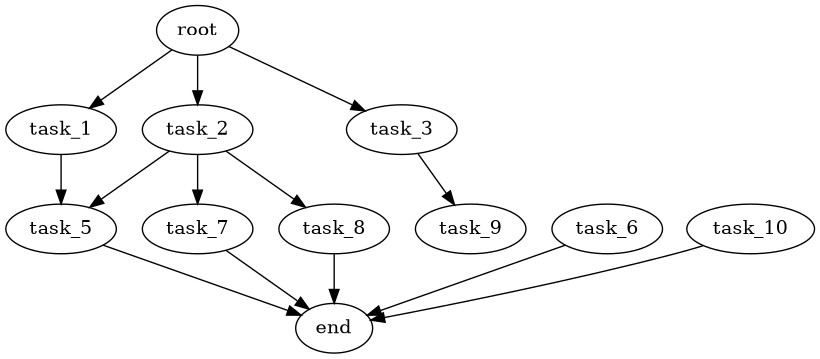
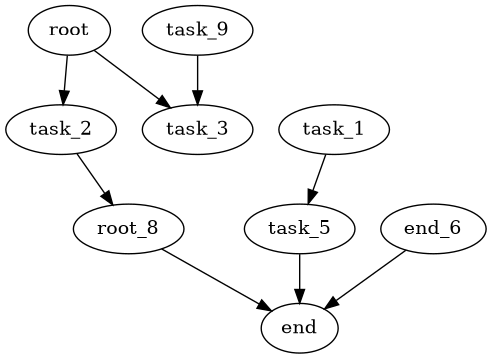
edge "root" -> "task_1": removed
edge "task_3" -> "task_9": reversed
edge "task_2" -> "task_5": removed
node "task_7": removed
node "task_8": label "task_8" -> "root_8"
node "task_6": label "task_6" -> "end_6"
node "task_10": removed
